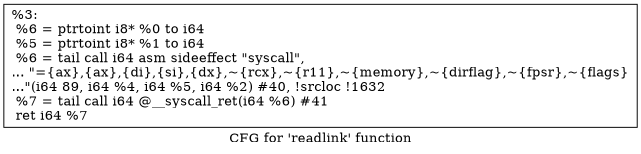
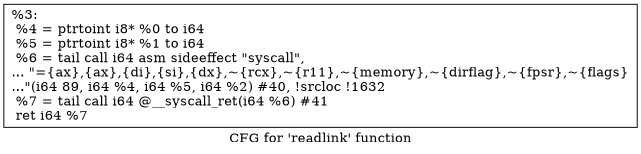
node "%3:": text "%6 = ptrtoint i8* %0 to i64" -> "%4 = ptrtoint i8* %0 to i64"
